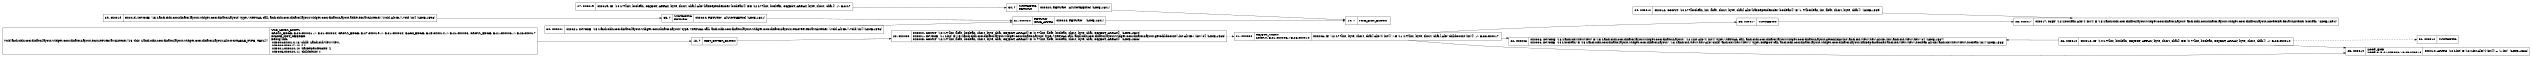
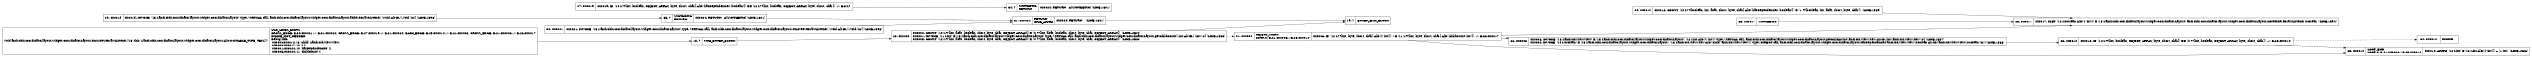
edge "34: ?" -> "19: ?": now "20: 0x0000" -> "19: ?"
node "19: ?": text "MTH_EXIT_BLOCK" -> "ENTER_EXIT_BLOCK"
edge "21: 0x0006" -> "33: 0x0017": now "21: 0x0006" -> "26: 0x0017"
node "32: 0x0012": text "SYNTHETIC" -> "INLINE"
edge "23: 0x0010" -> "22: 0x0008": reversed
node "18: ?": text "IGET_ENTER_BLOCK" -> "MTH_ENTER_BLOCK"
